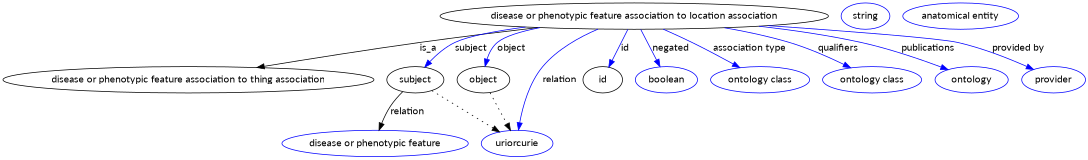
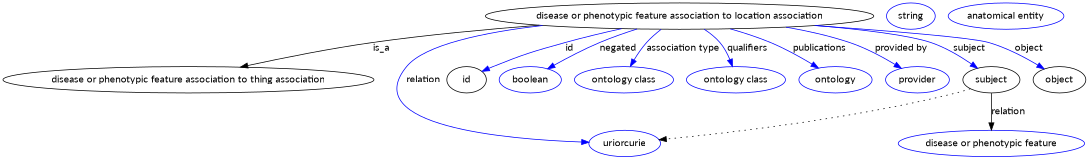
edge "object" -> "uriorcurie": removed
